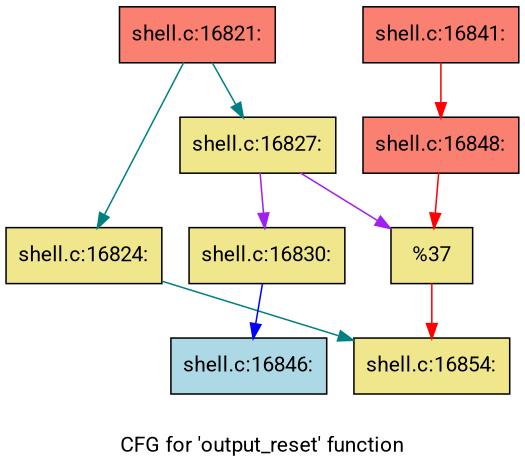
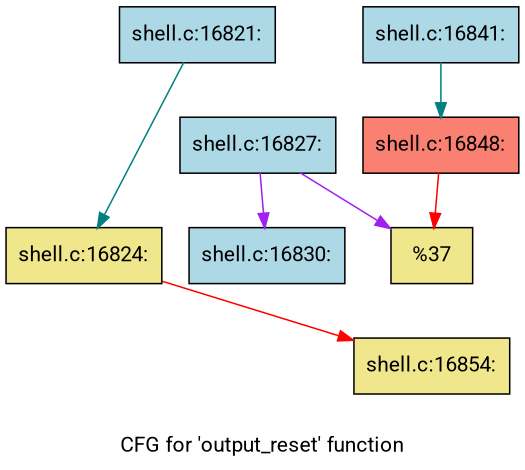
node "shell.c:16821:": fillcolor salmon -> lightblue
node "shell.c:16841:": fillcolor salmon -> lightblue
edge "shell.c:16821:" -> "shell.c:16827:": removed
edge "shell.c:16841:" -> "shell.c:16848:": color red -> teal
node "shell.c:16827:": fillcolor khaki -> lightblue
node "shell.c:16830:": fillcolor khaki -> lightblue
edge "%37" -> "shell.c:16854:": removed
edge "shell.c:16824:" -> "shell.c:16854:": color teal -> red
node "shell.c:16846:": removed
